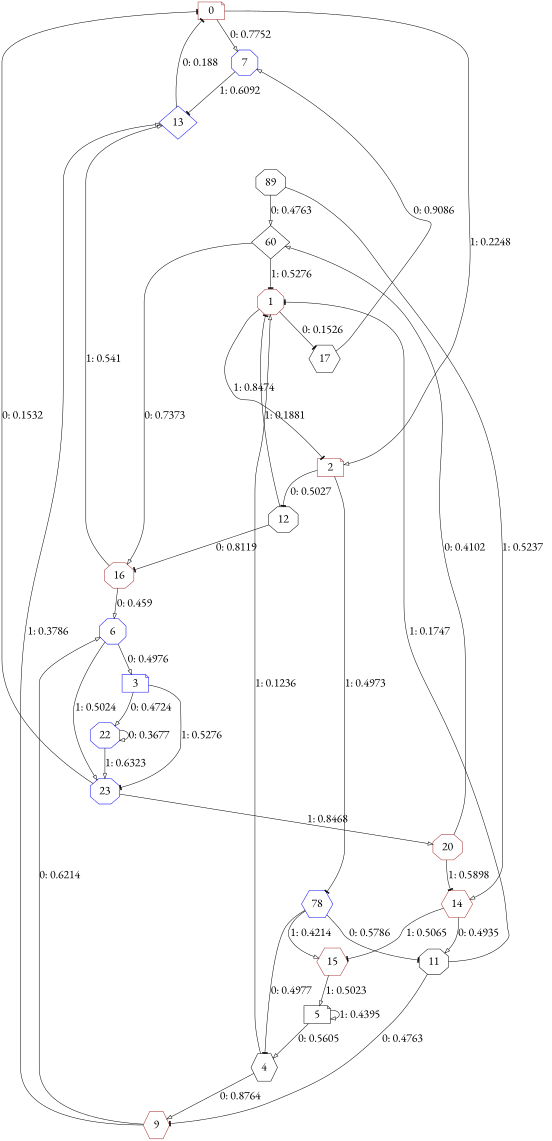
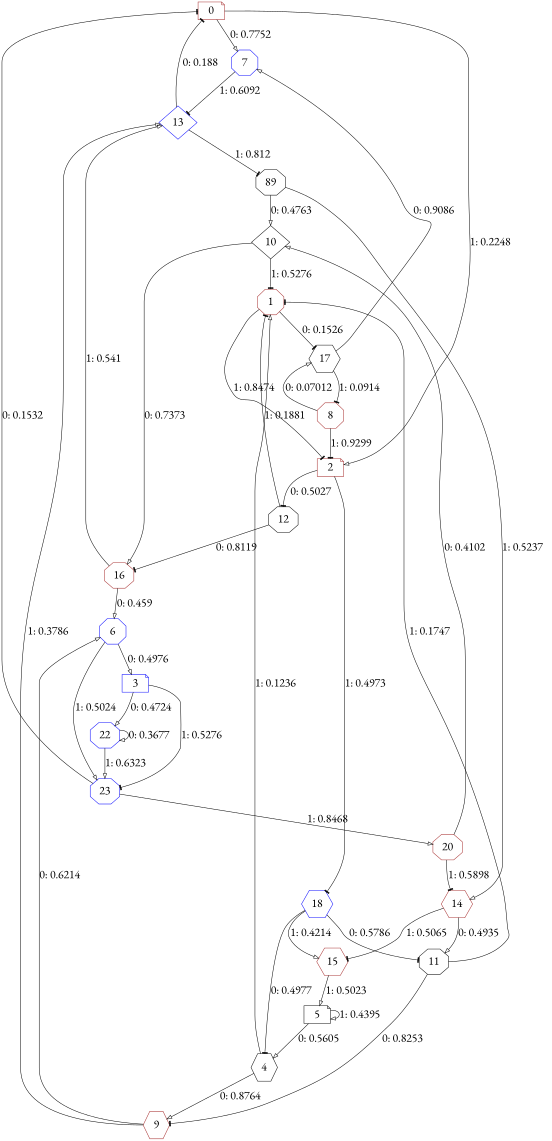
edge "13" -> "89": added, label "1: 0.812"
node "60": label "60" -> "10"
node "8": added
node "78": label "78" -> "18"
edge "11" -> "9": label "0: 0.4763   " -> "0: 0.8253   "
